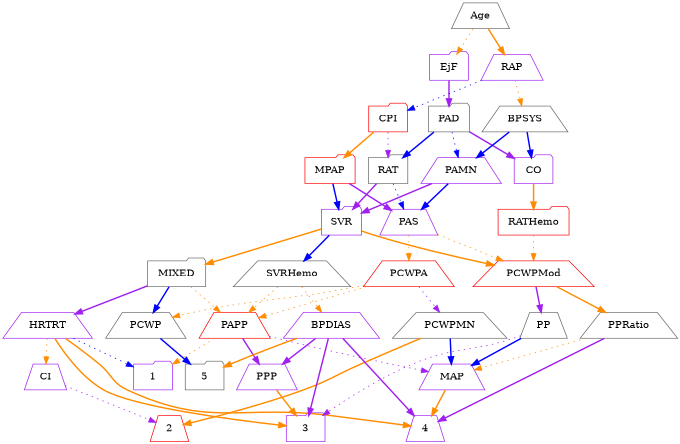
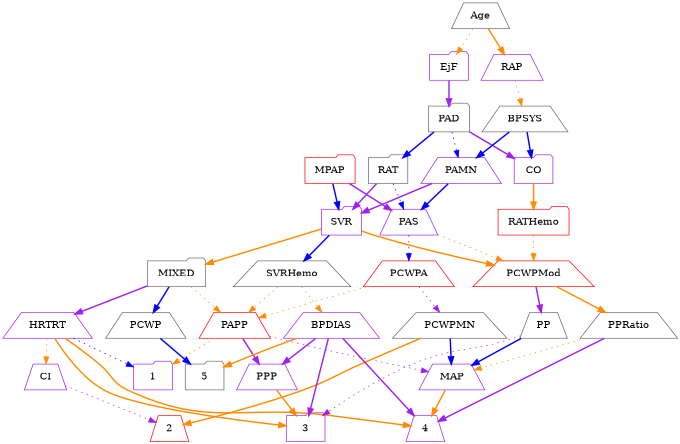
node "CPI": removed
edge "PAS" -> "PCWPA": color darkorange -> blue
edge "PCWPA" -> "PCWP": removed
